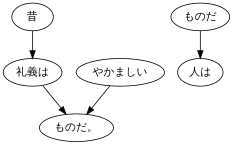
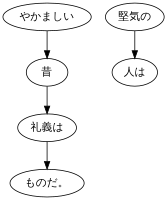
node "ものだ": label "ものだ" -> "堅気の"
edge "やかましい" -> "ものだ。": now "やかましい" -> "昔"
